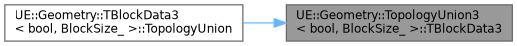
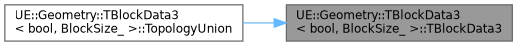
node "UE::Geometry::TopologyUnion3 < bool, BlockSize_ >::TBlockData3": label "UE::Geometry::TopologyUnion3 < bool, BlockSize_ >::TBlockData3" -> "UE::Geometry::TBlockData3 < bool, BlockSize_ >::TBlockData3"
